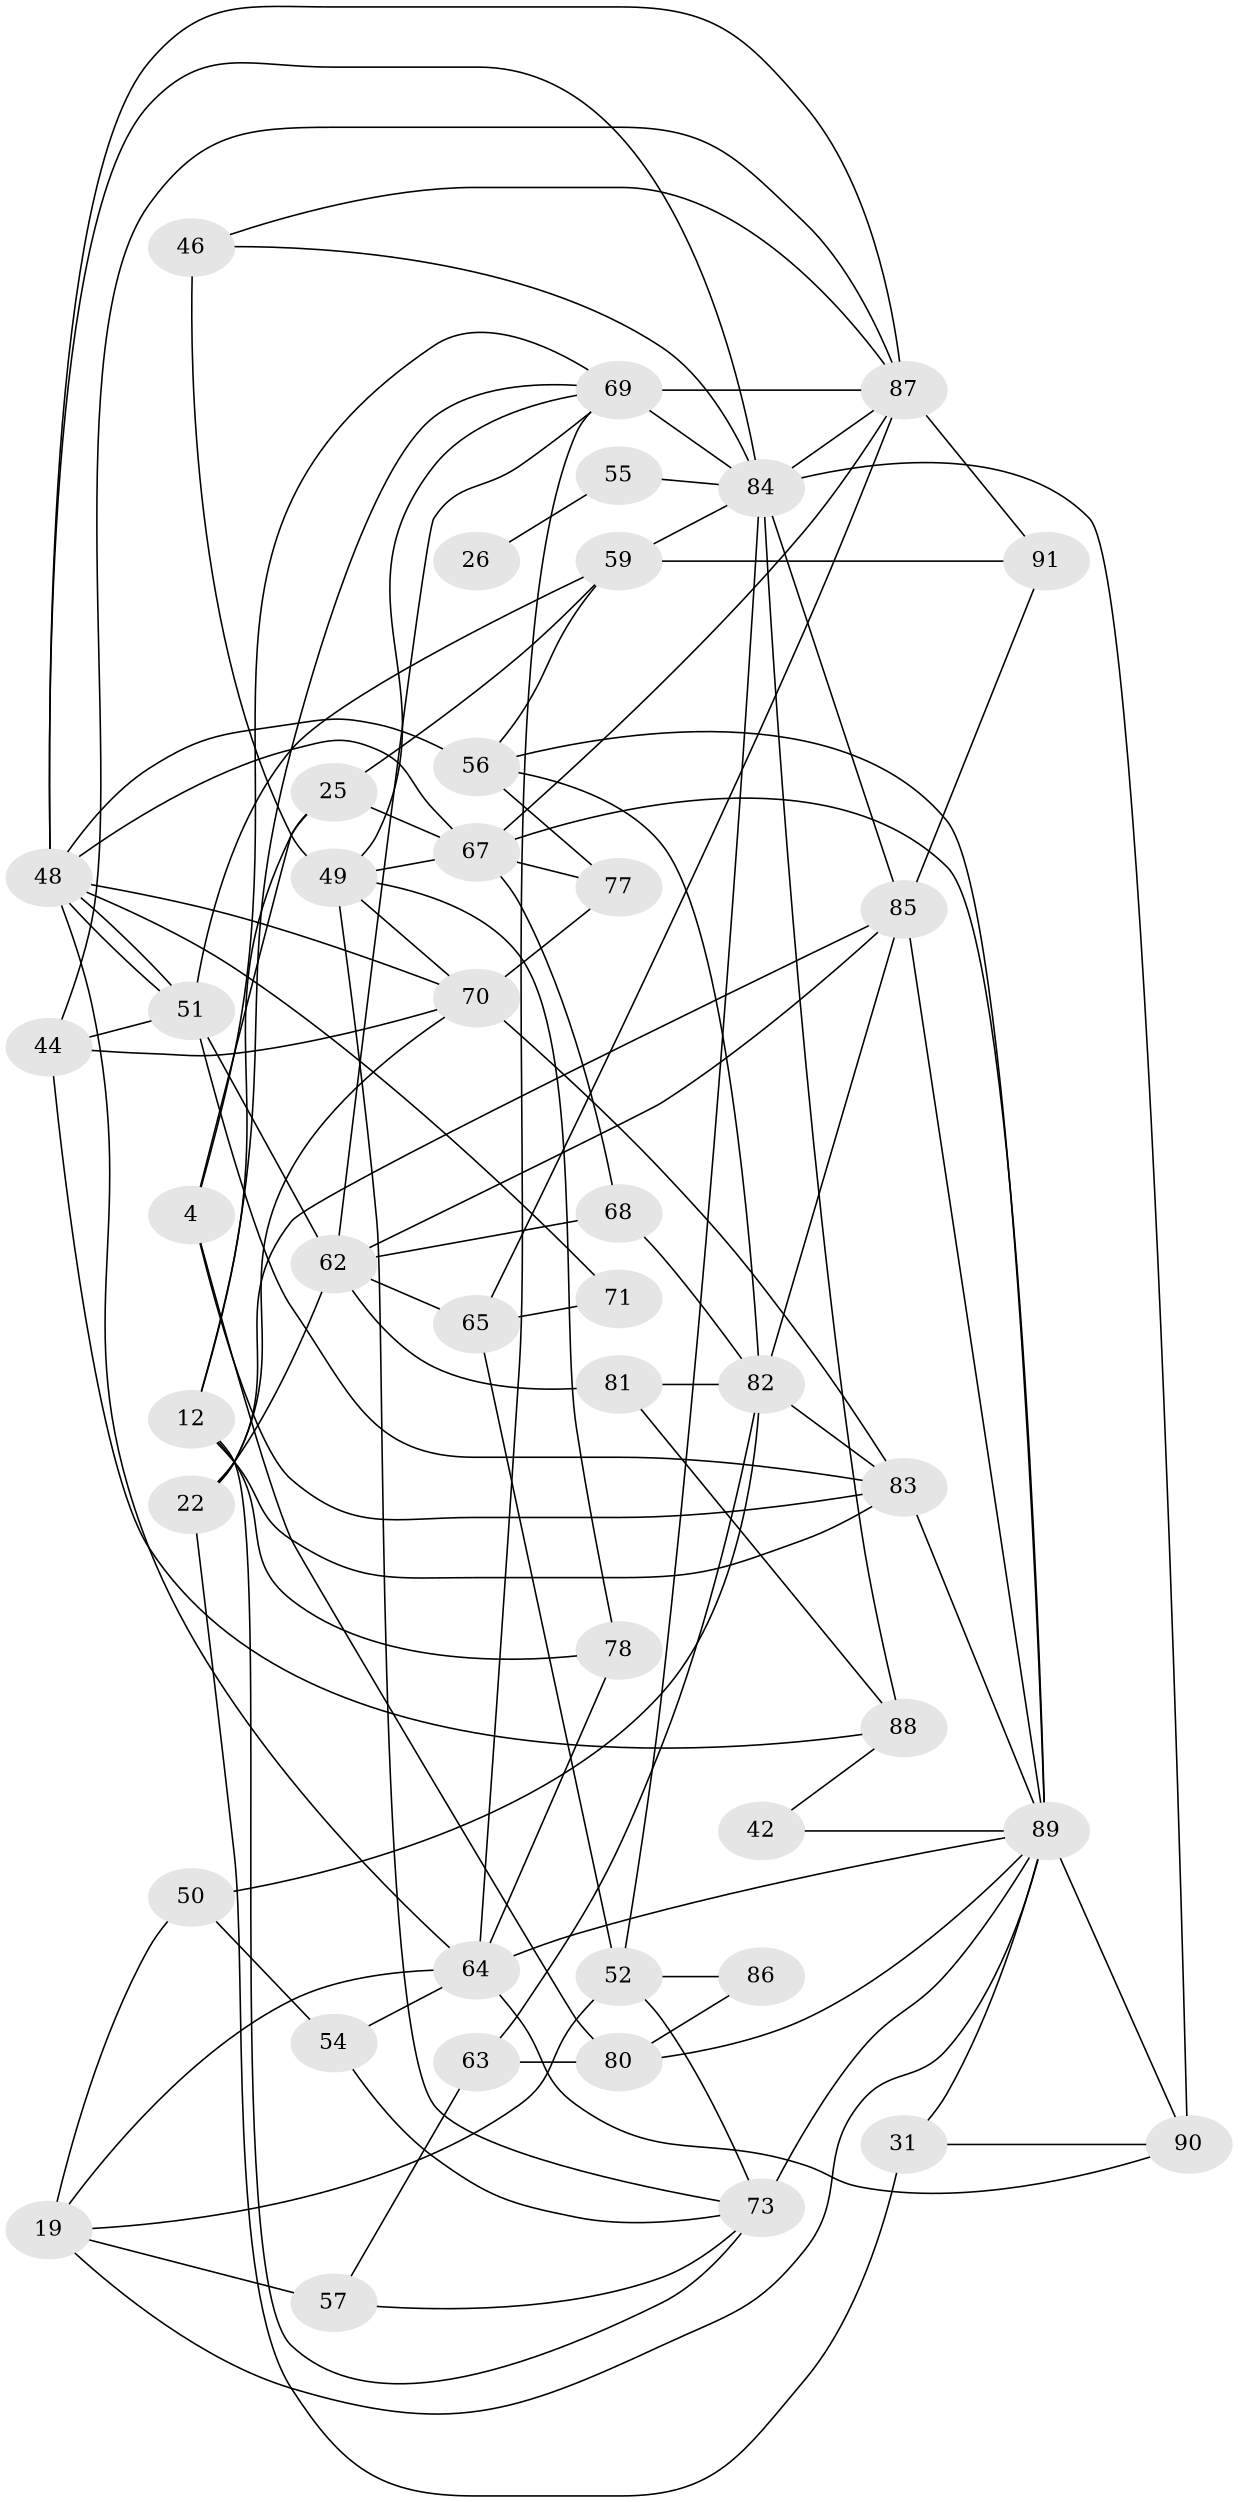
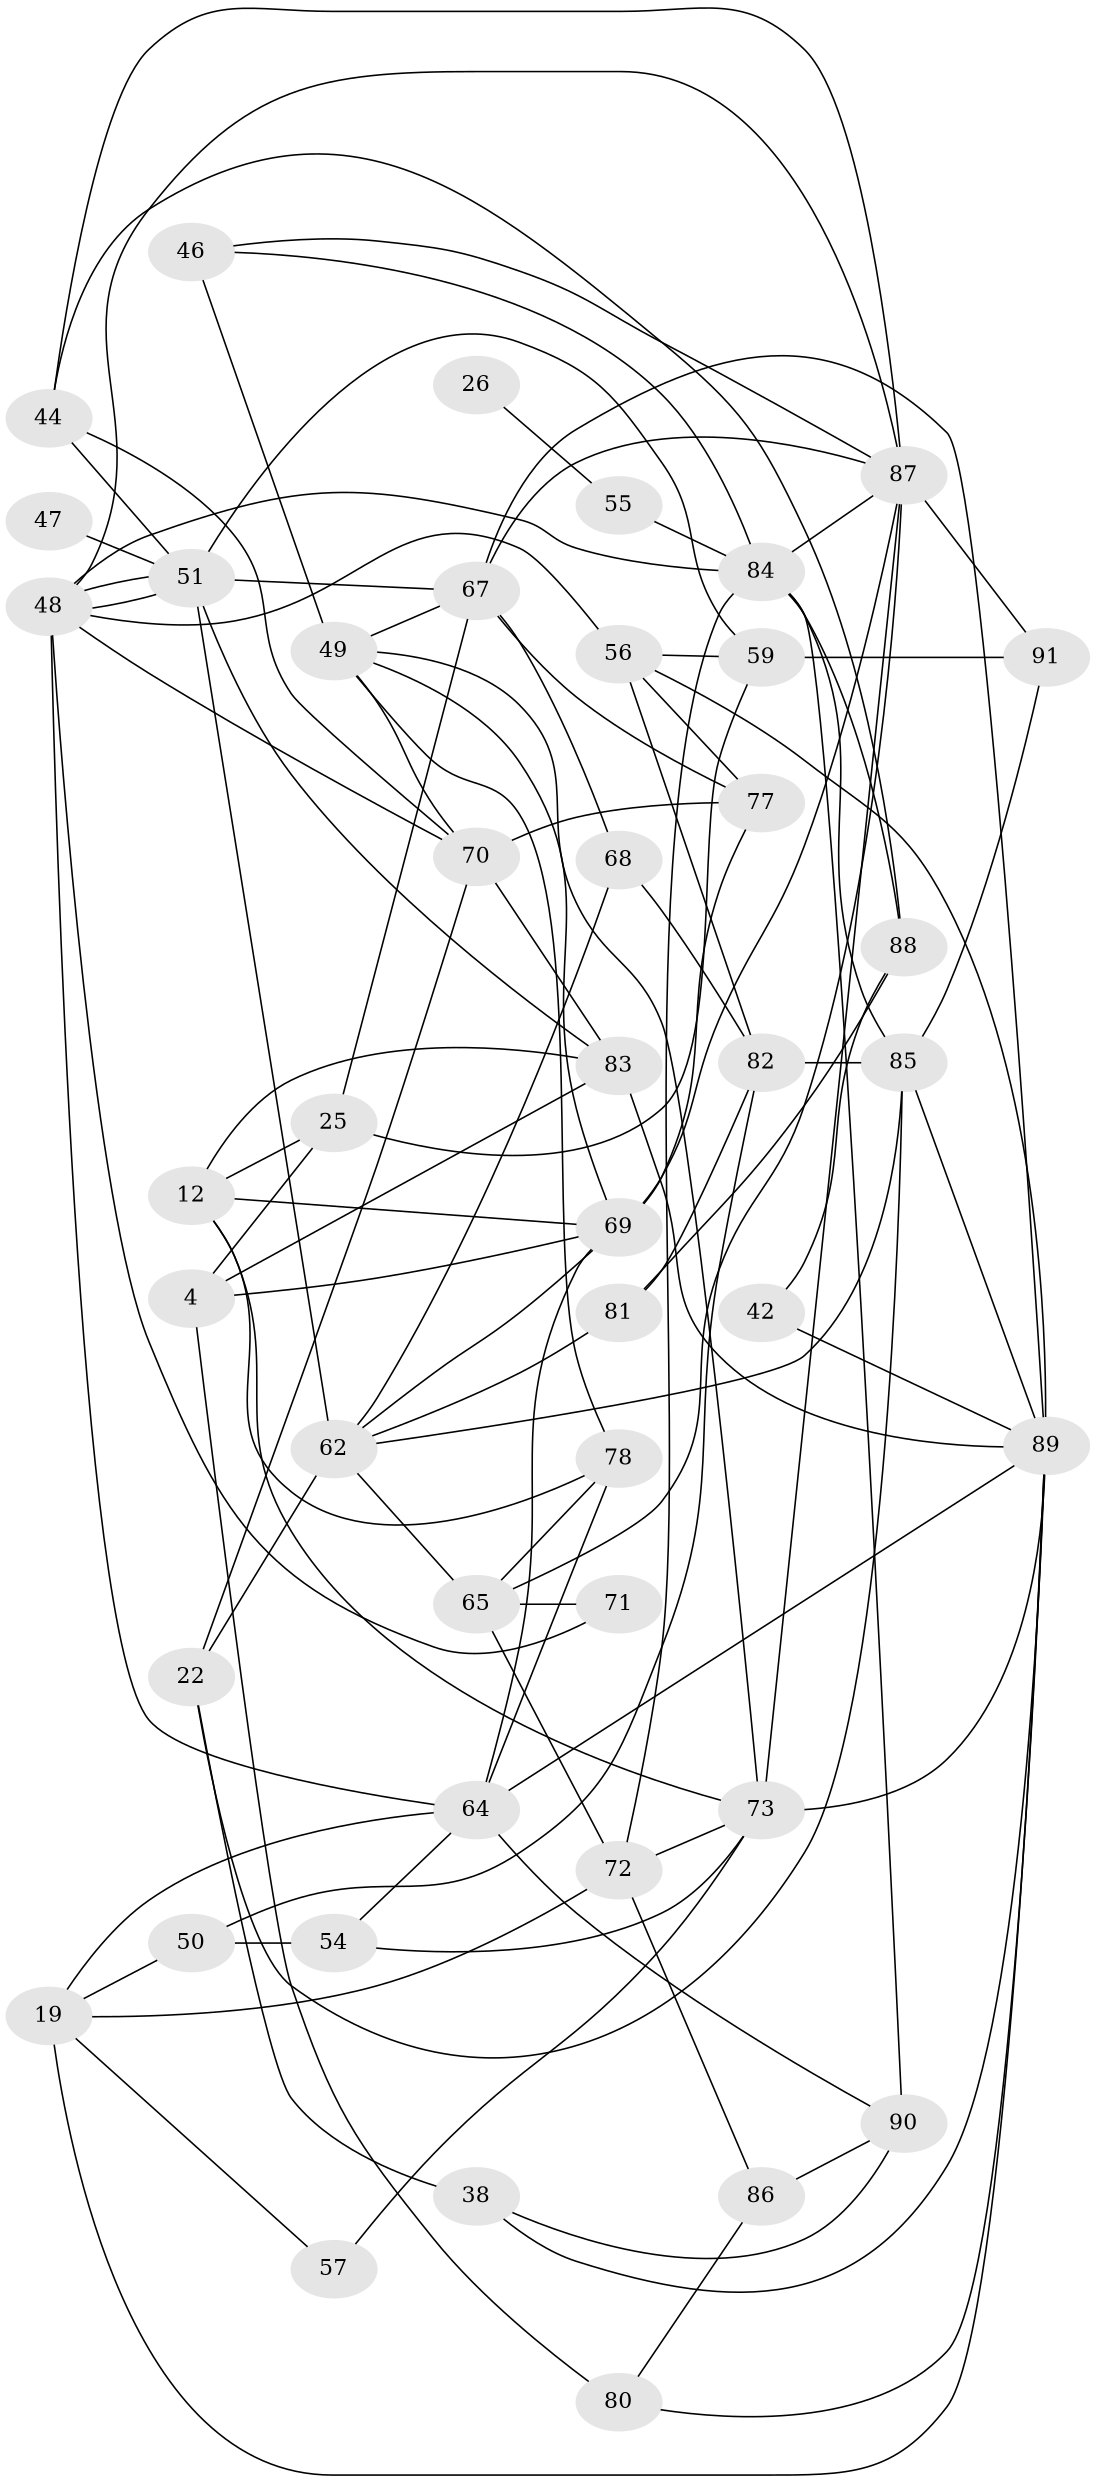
edge "69" -- "84": now "69" -- "77"
node "47": added
edge "84" -- "59": removed
edge "67" -- "48": now "67" -- "51"
edge "87" -- "73": added
edge "82" -- "83": removed
edge "78" -- "65": added
node "52": label "52" -> "72"
edge "89" -- "90": now "86" -- "90"
node "63": removed
node "31": label "31" -> "38"
